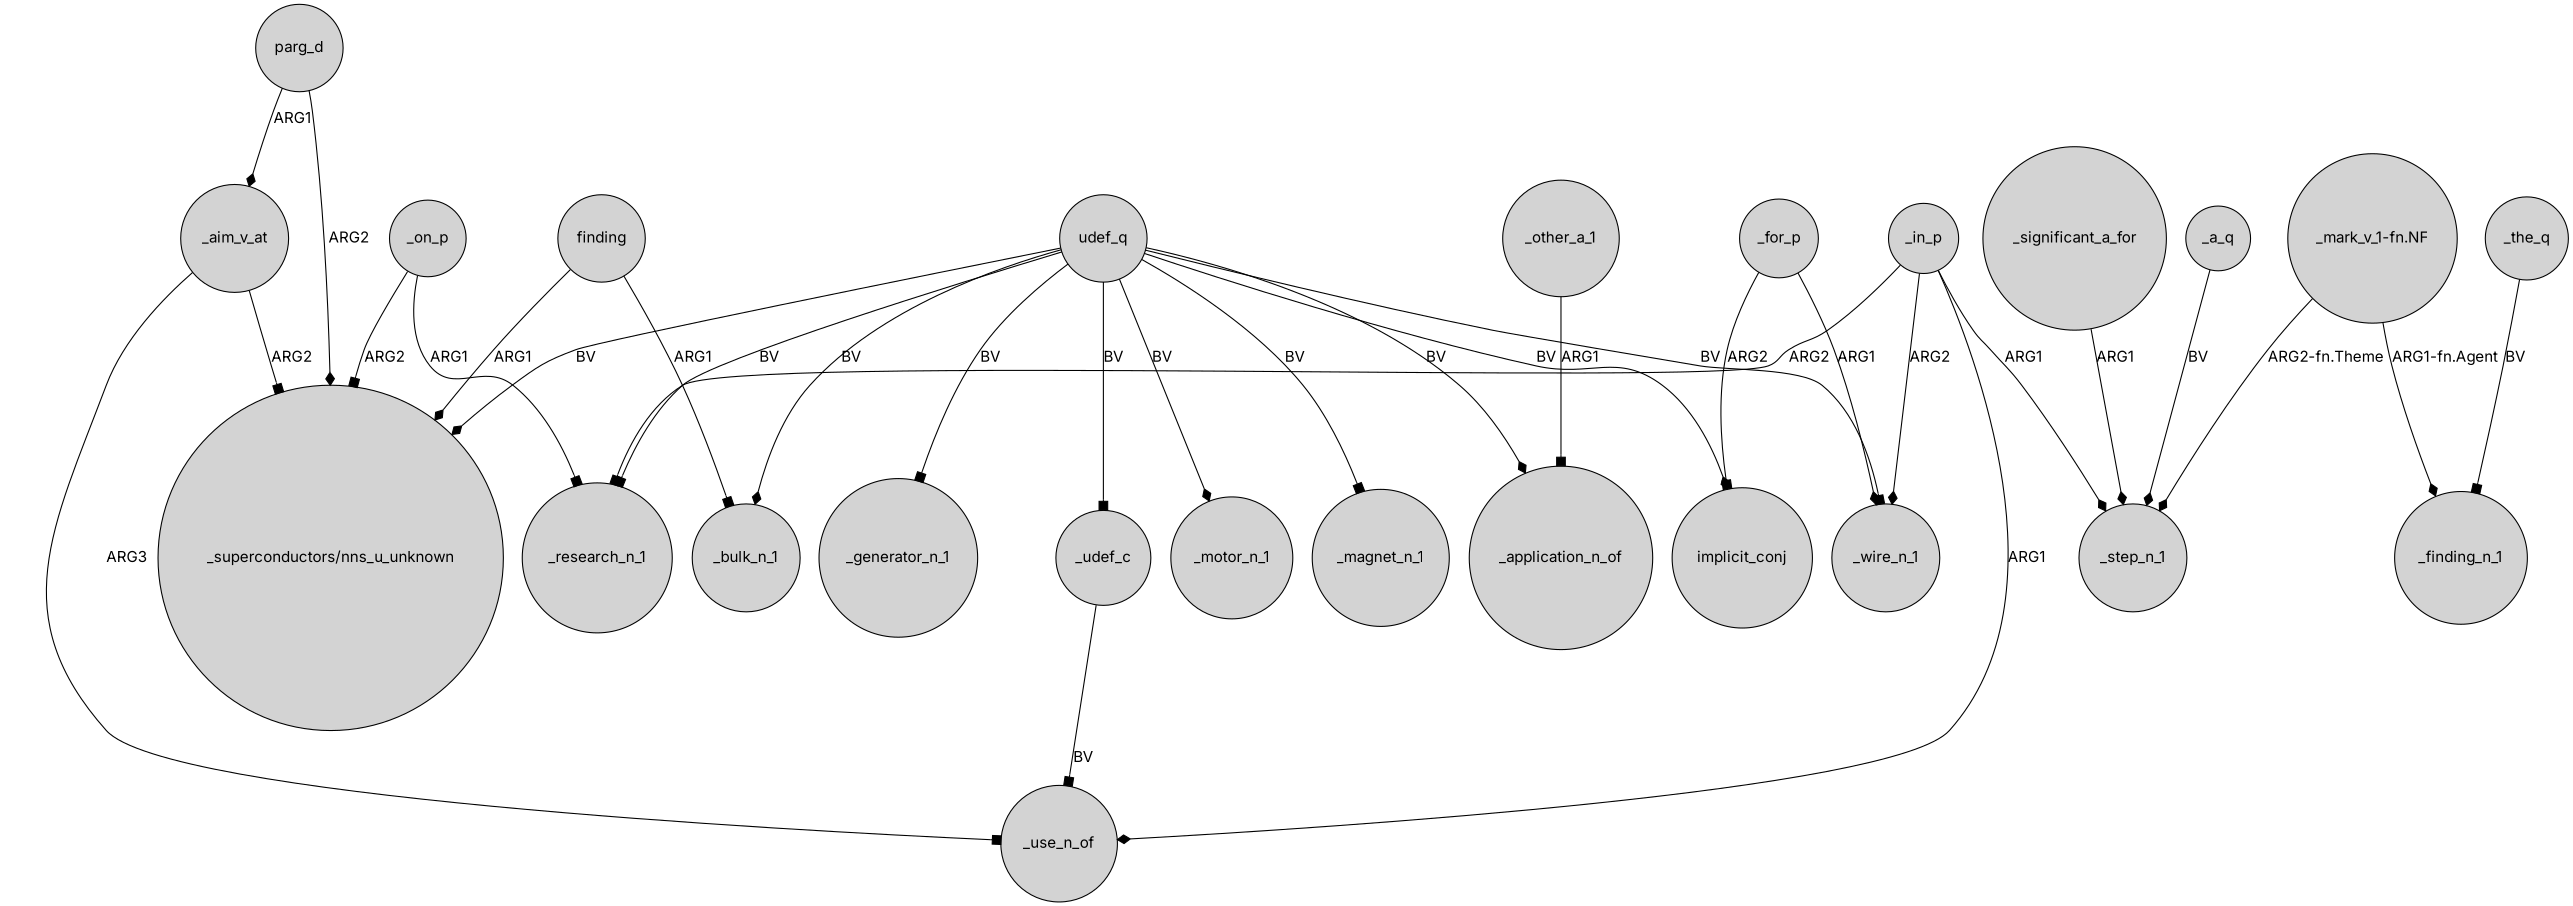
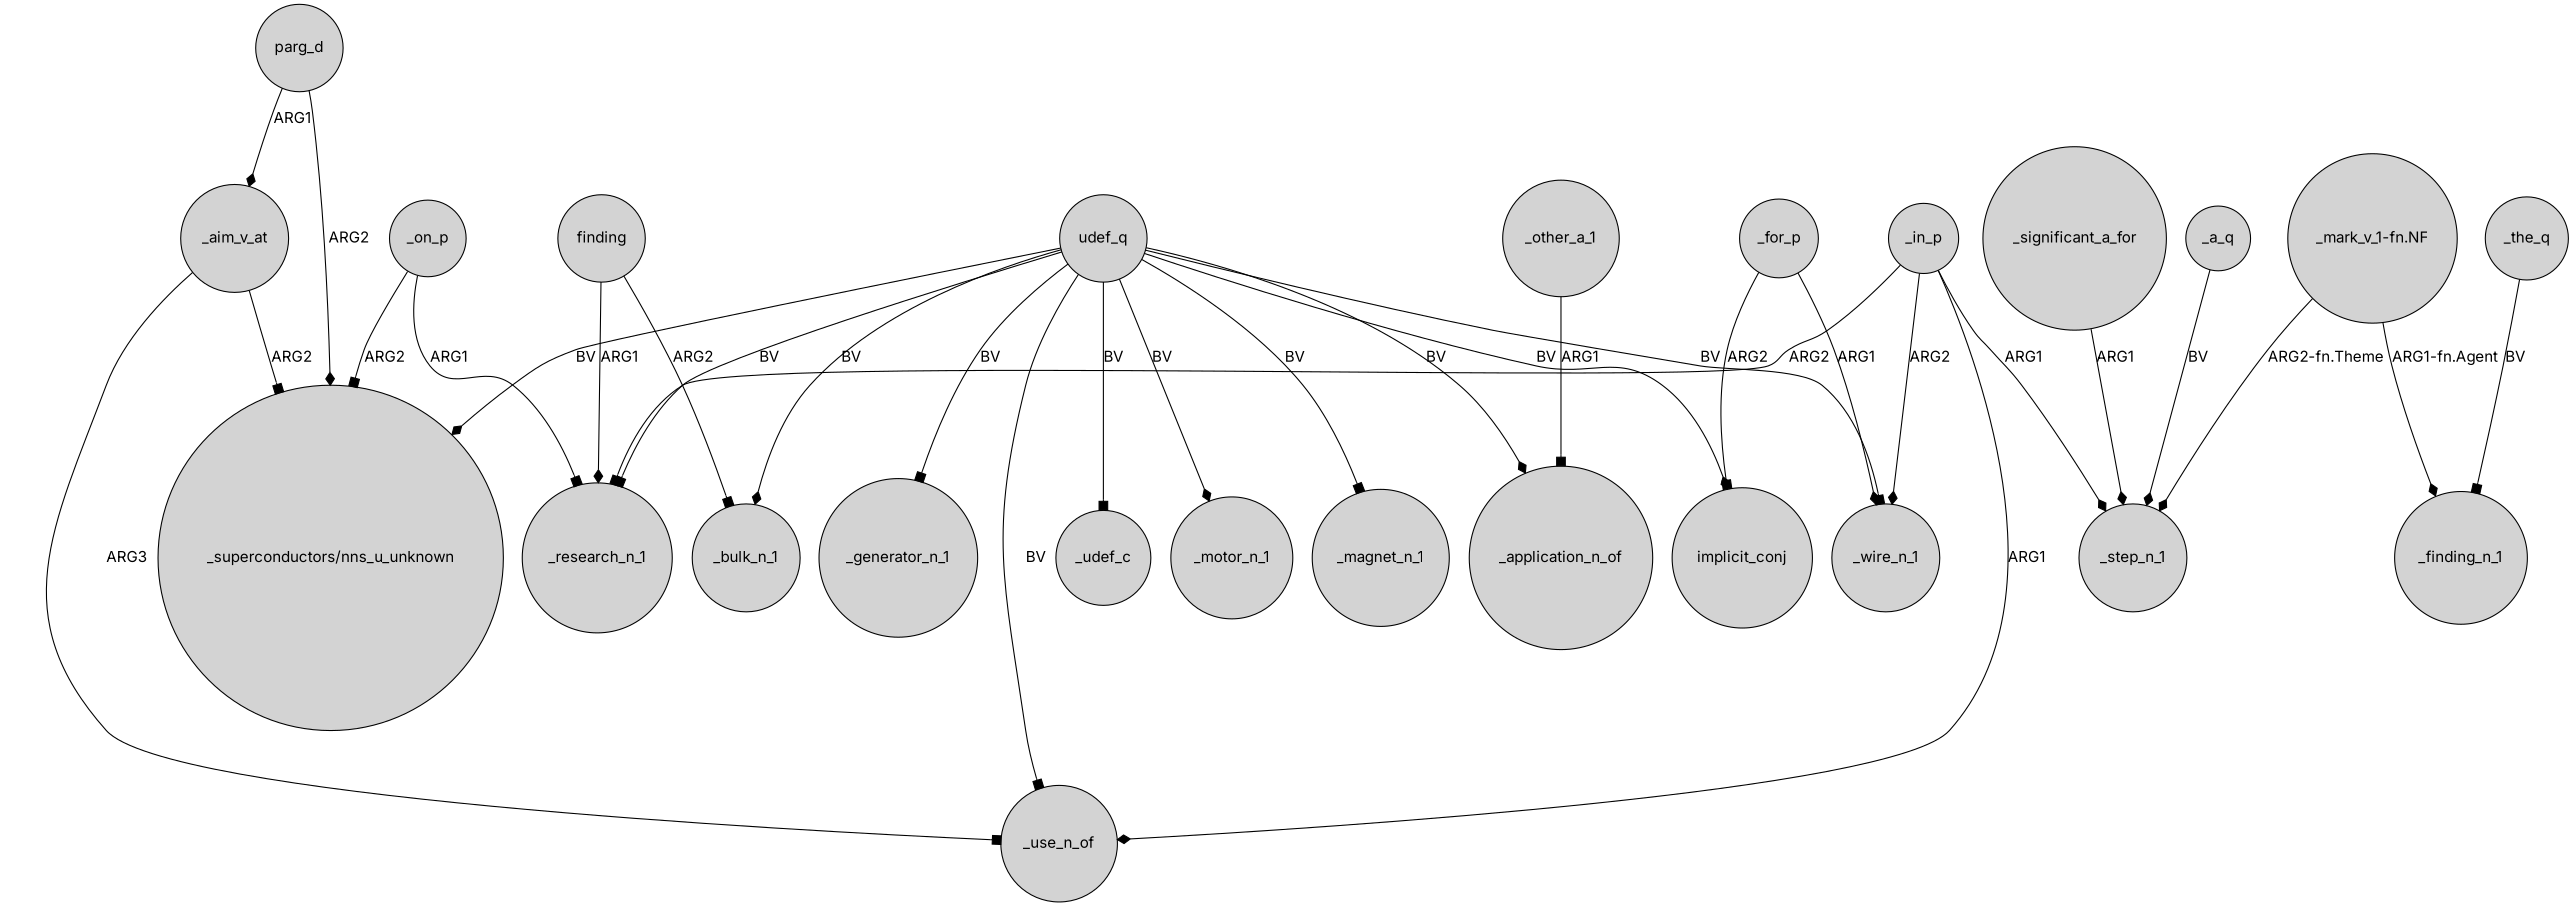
edge "finding" -> "_superconductors/nns_u_unknown": now "finding" -> "_research_n_1"
edge "finding" -> "_bulk_n_1": label "ARG1" -> "ARG2"
edge "_udef_c" -> "_use_n_of": now "udef_q" -> "_use_n_of"
